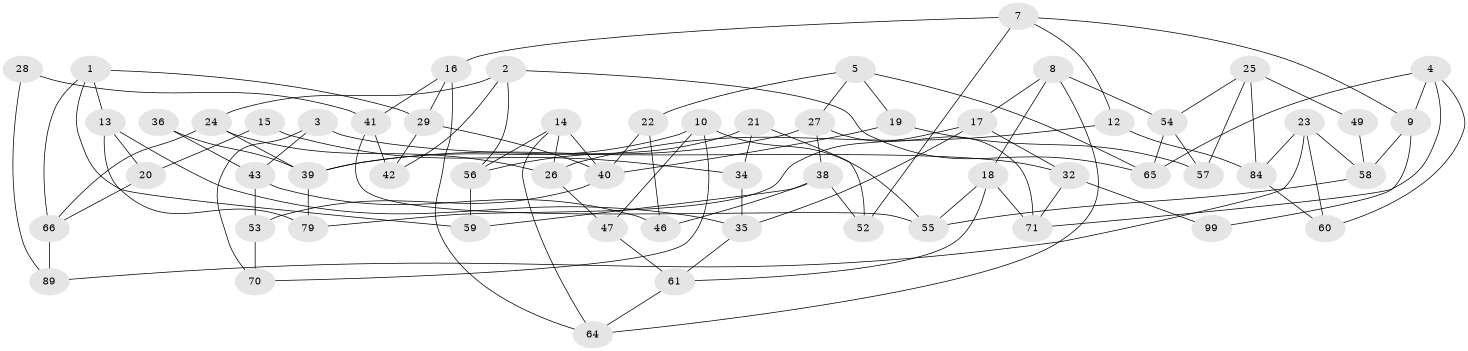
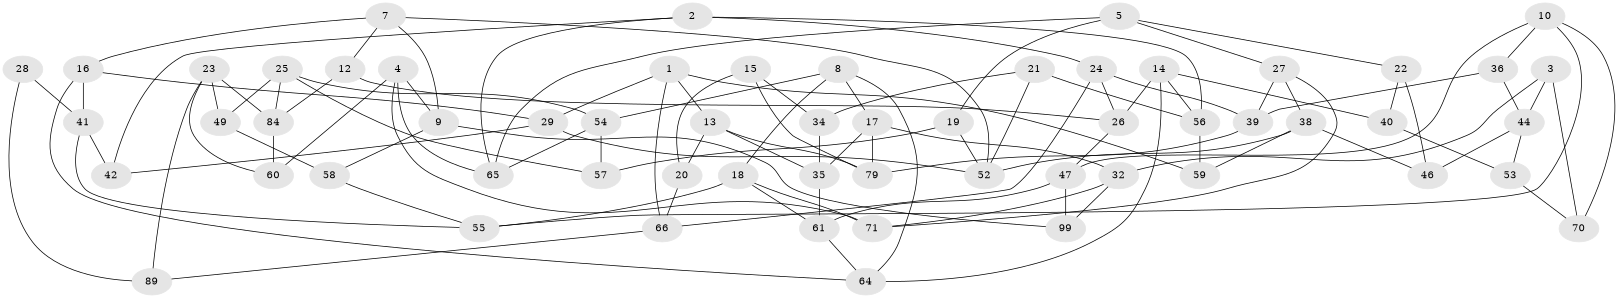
edge "15" -- "79": added
edge "29" -- "40": now "29" -- "52"
edge "23" -- "58": now "23" -- "49"
edge "19" -- "40": now "19" -- "52"
edge "10" -- "39": now "10" -- "36"
node "43": label "43" -> "44"
edge "47" -- "99": added
